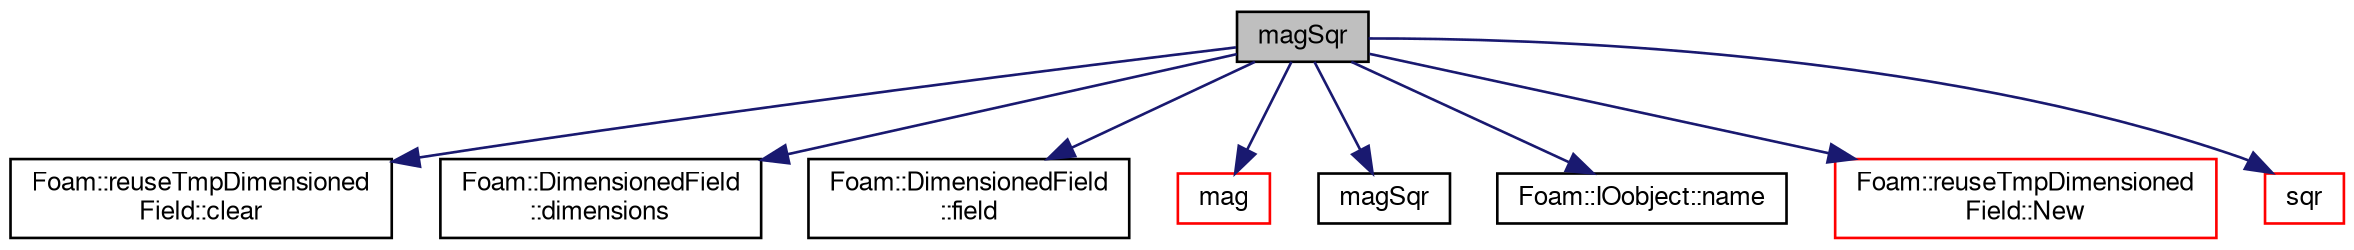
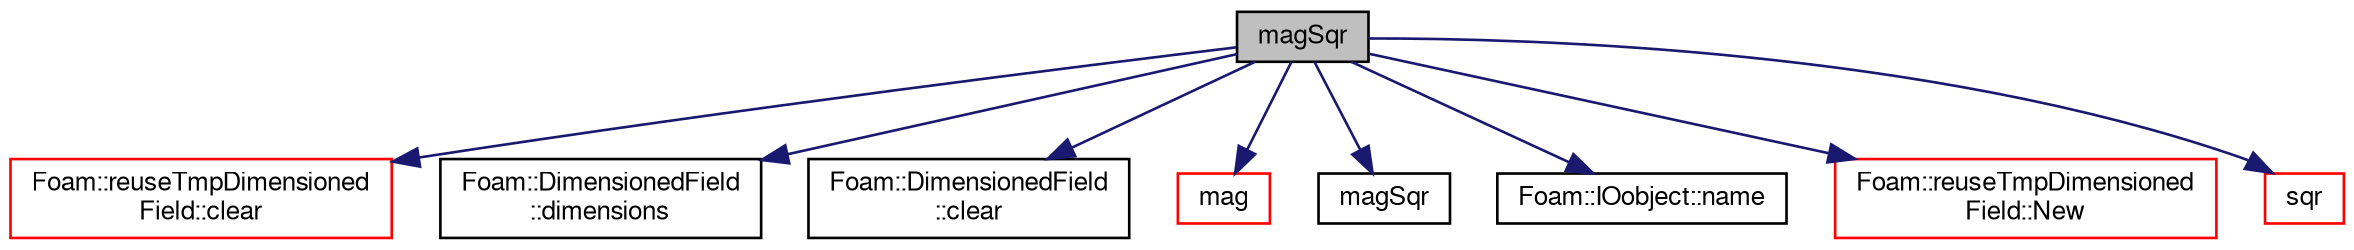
node "Foam::reuseTmpDimensioned Field::clear": color black -> red
node "Foam::DimensionedField ::field": label "Foam::DimensionedField ::field" -> "Foam::DimensionedField ::clear"
